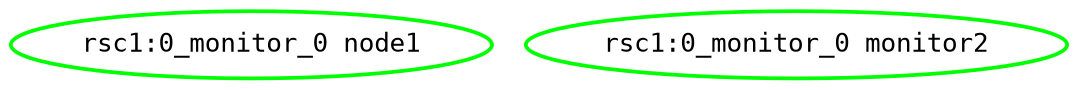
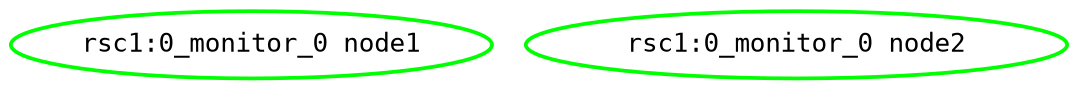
node "rsc1:0_monitor_0 monitor2": label "rsc1:0_monitor_0 monitor2" -> "rsc1:0_monitor_0 node2"
